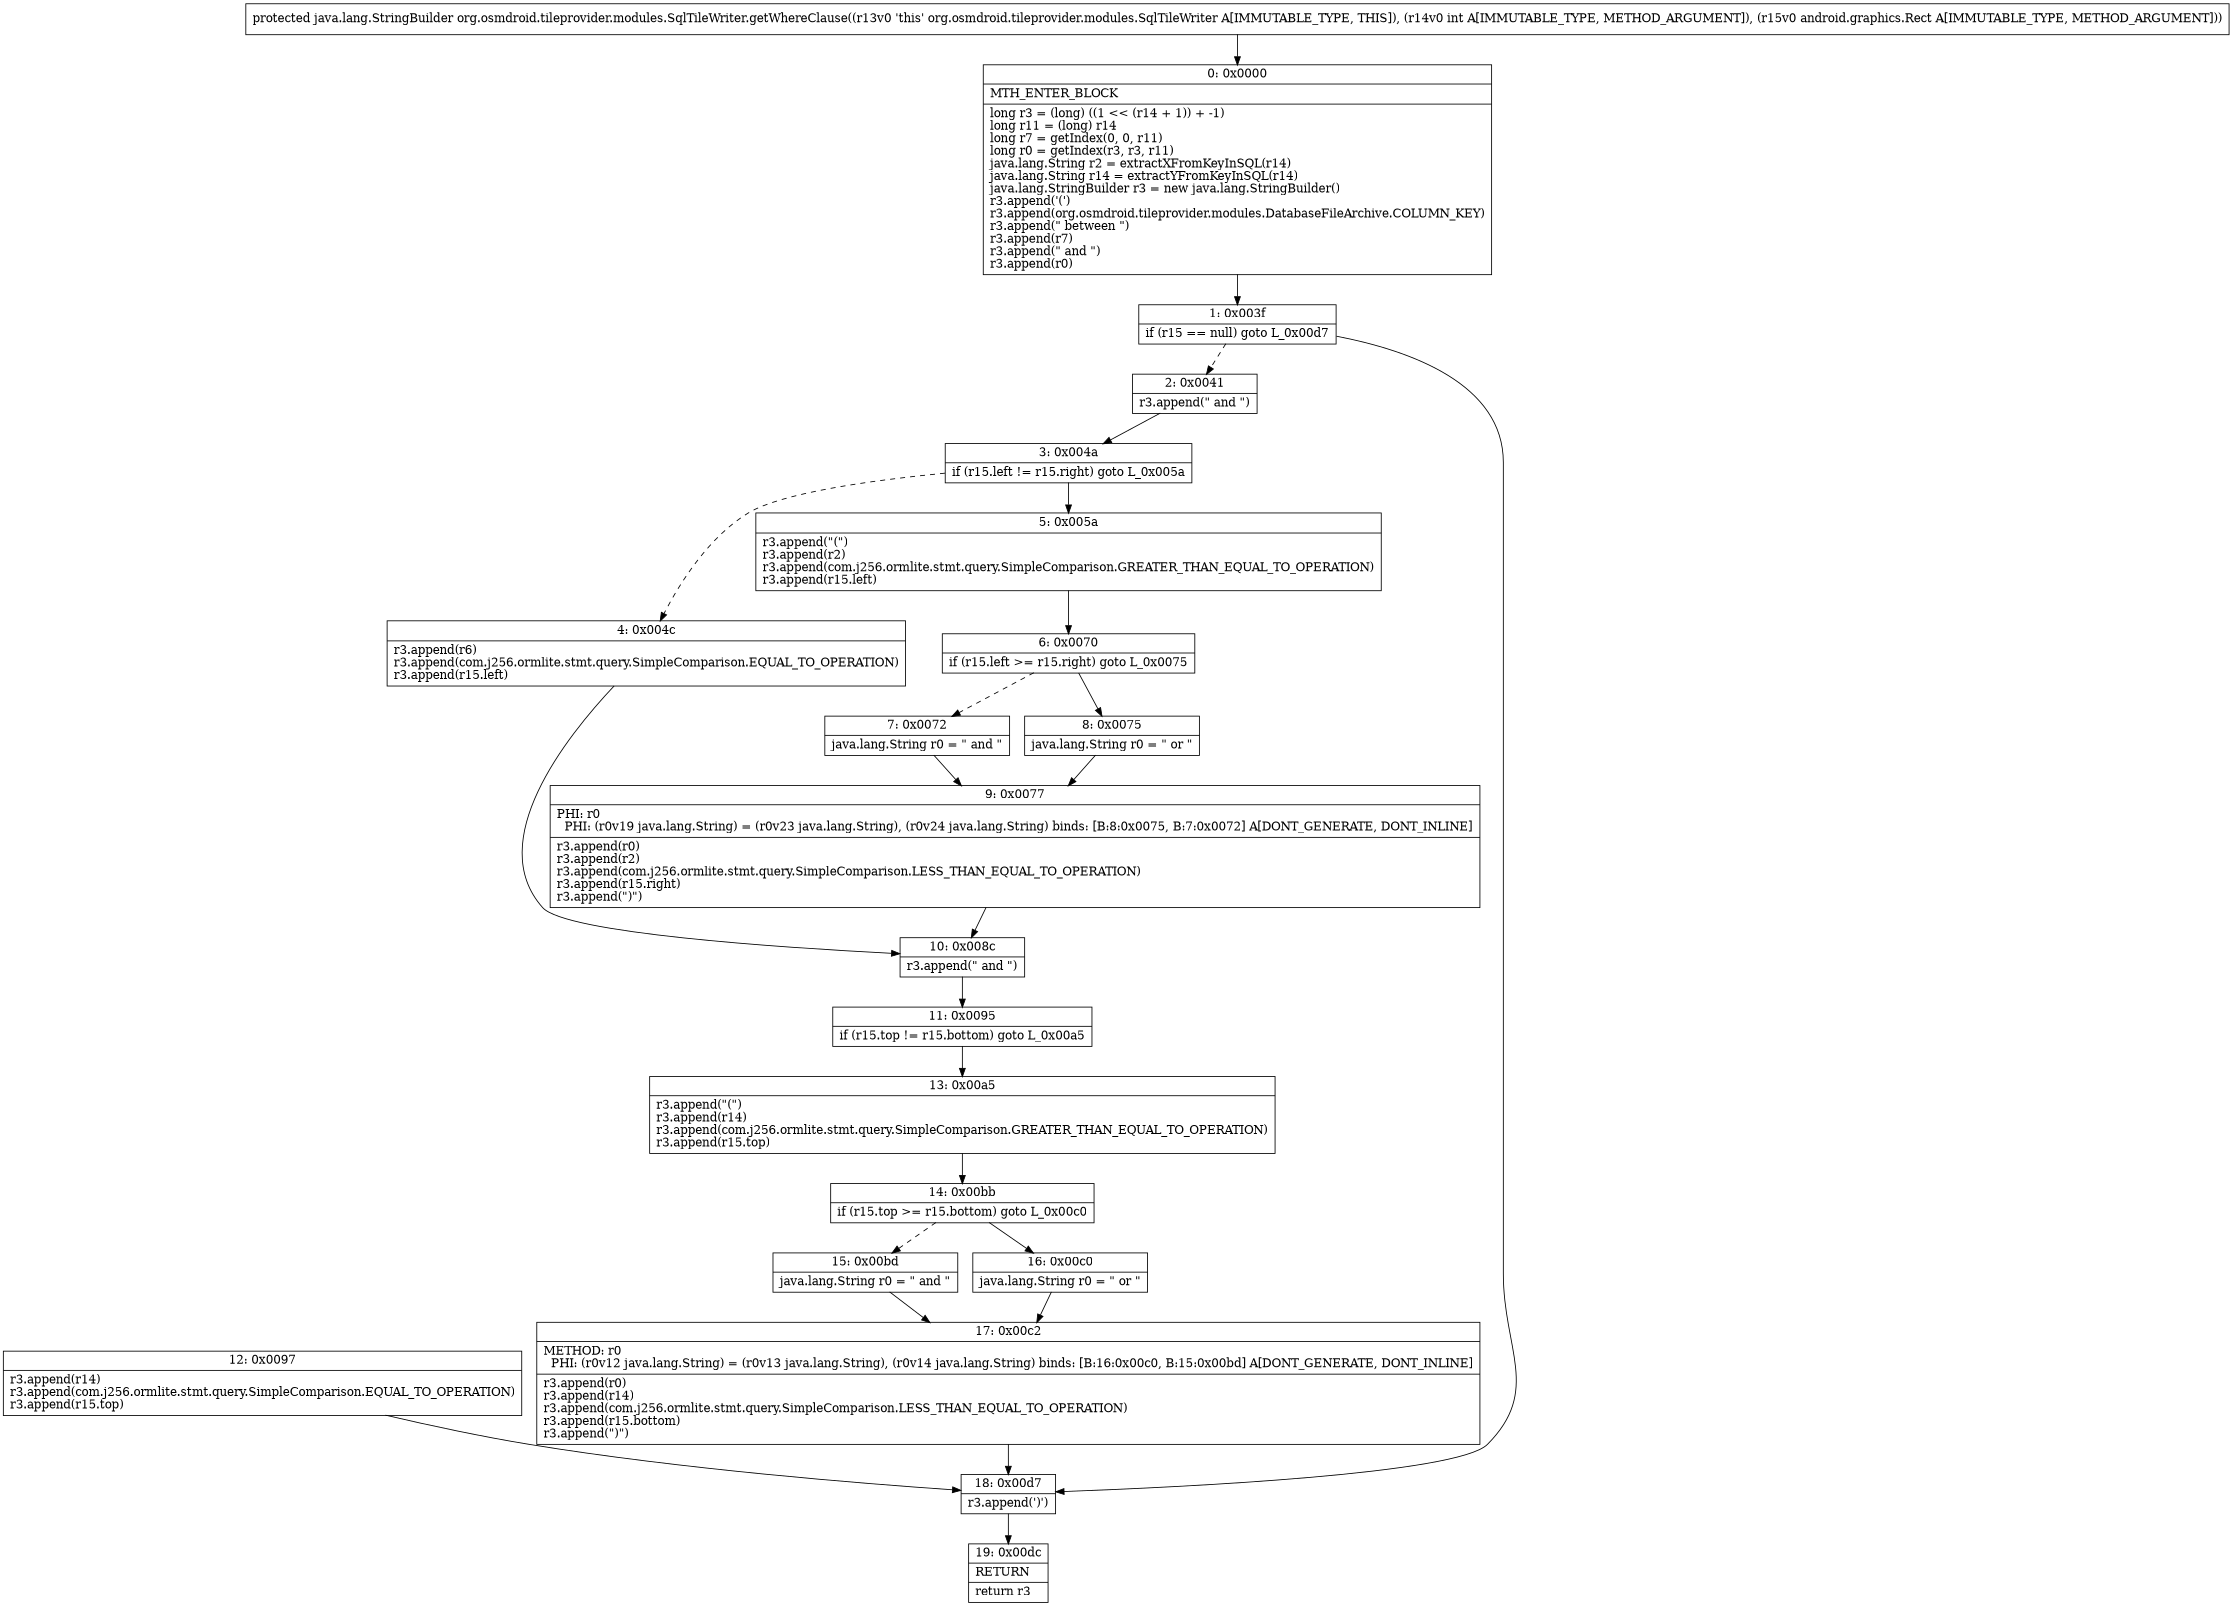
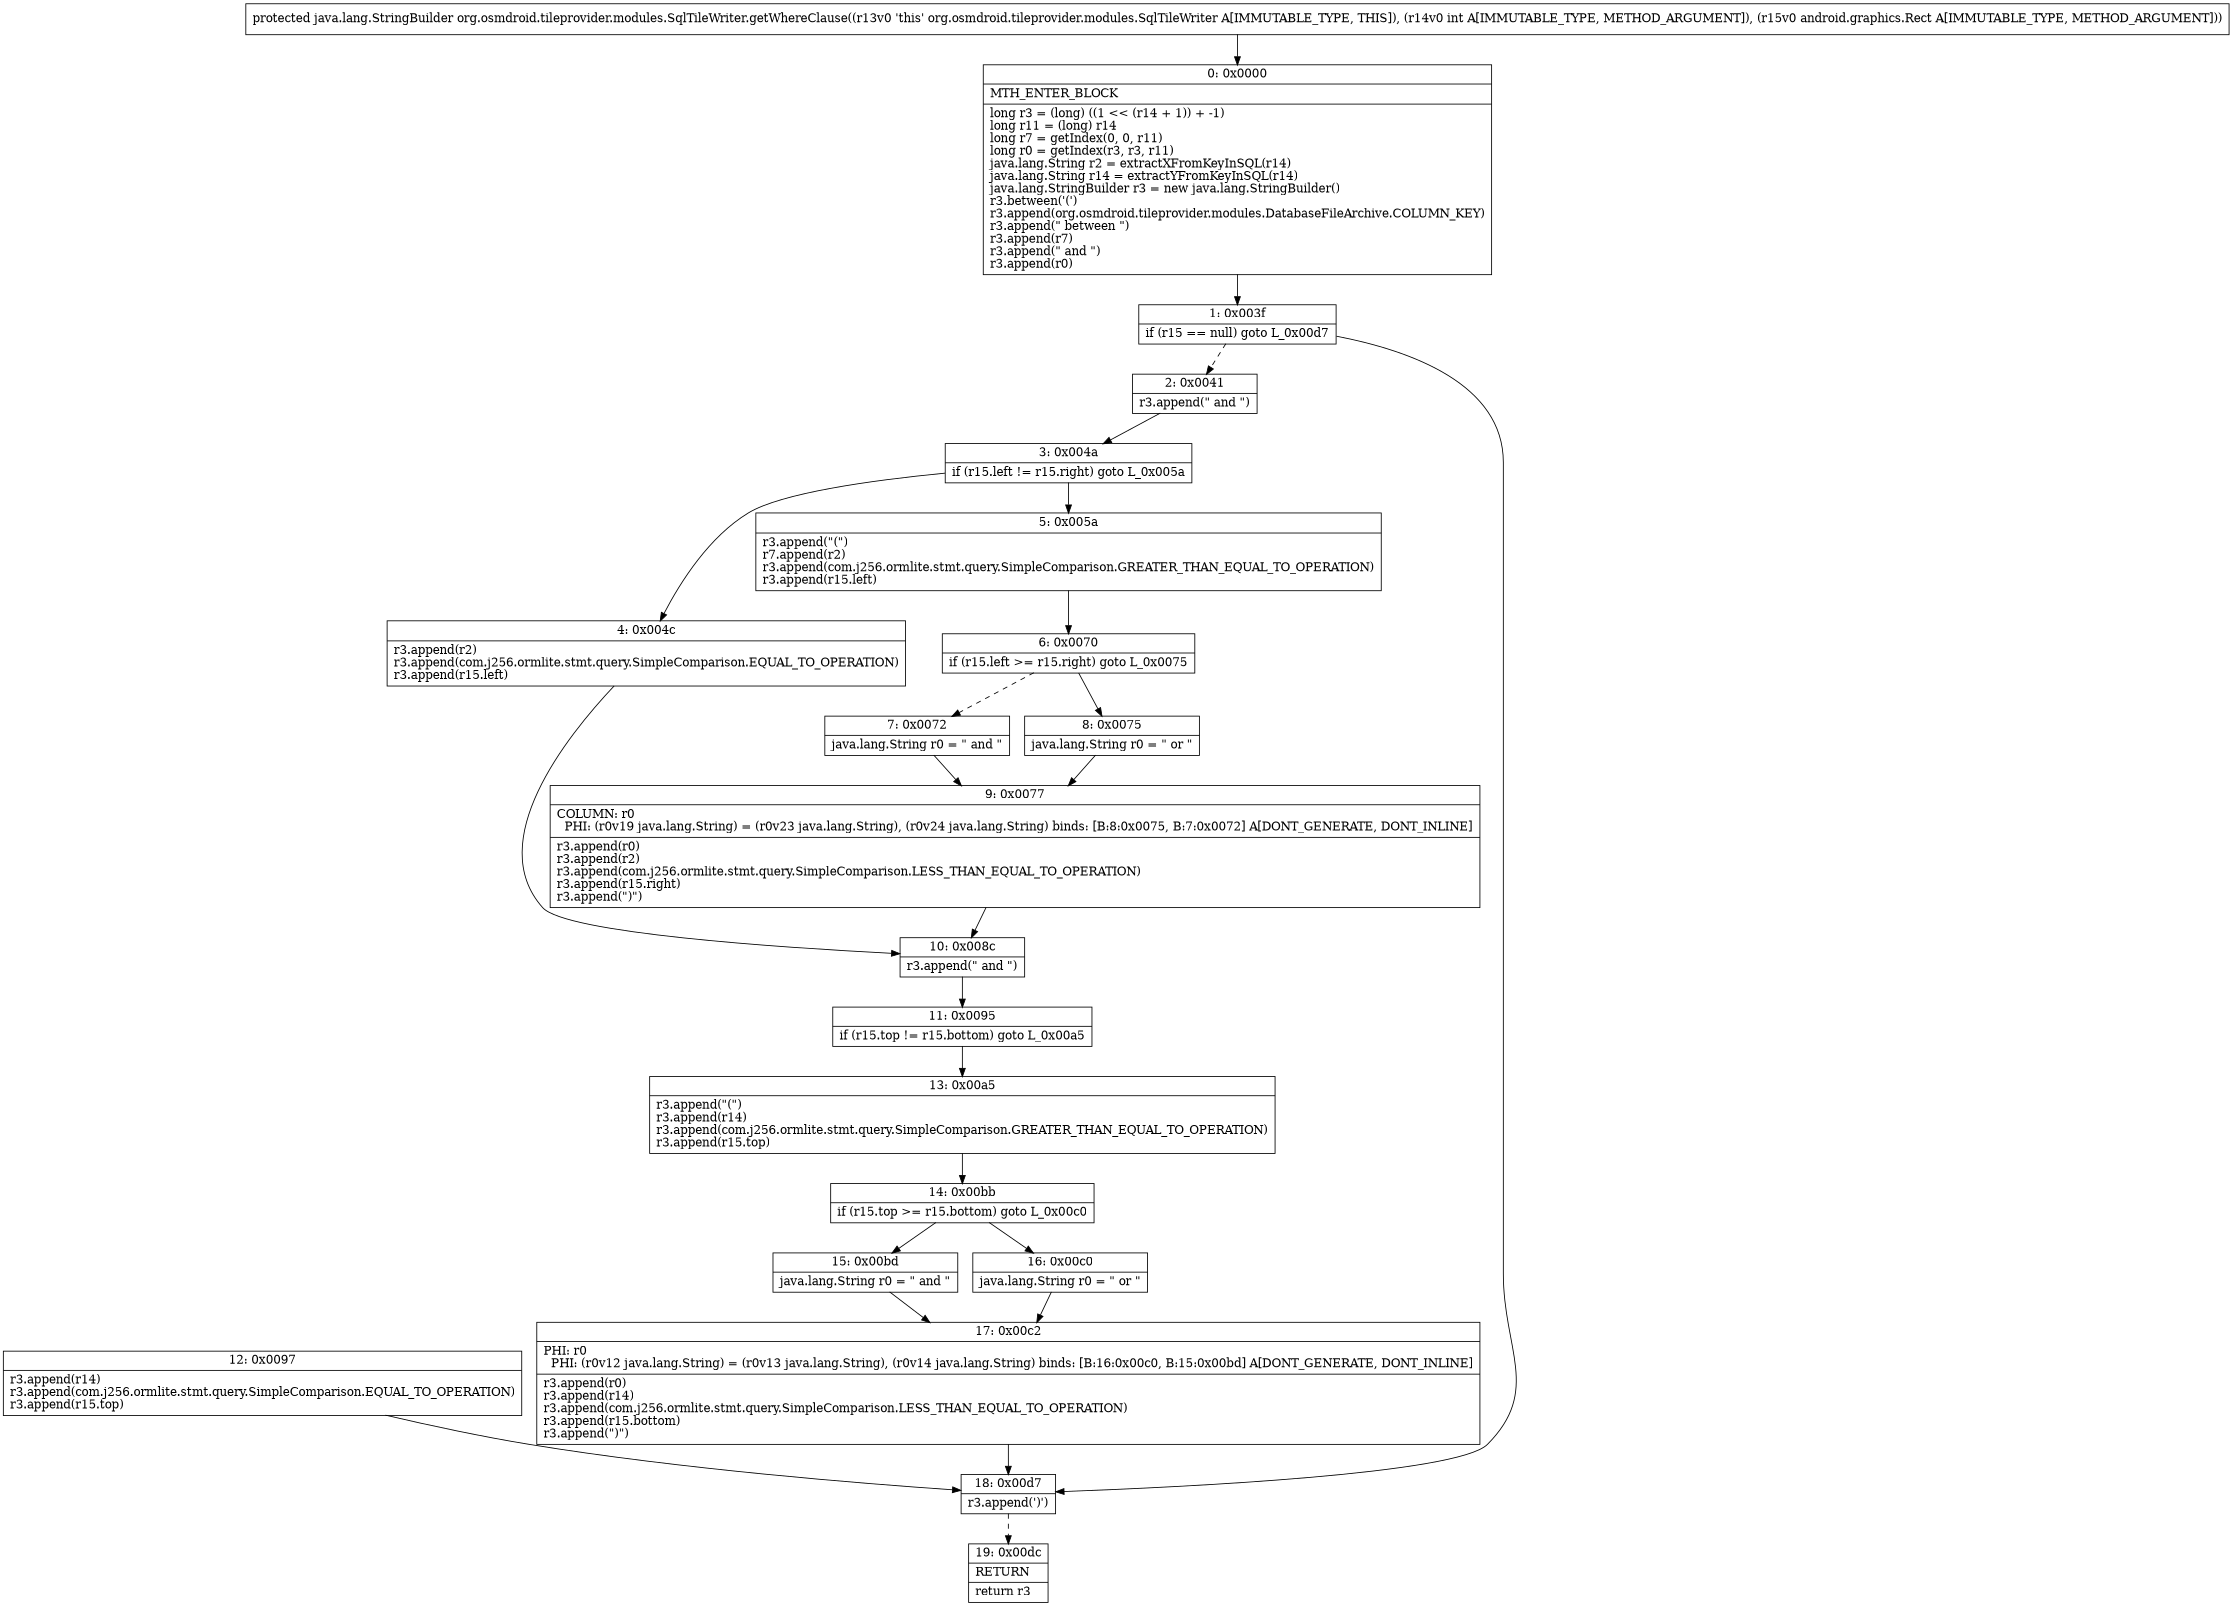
node "0: 0x0000": text "r3.append('(')" -> "r3.between('(')"
edge "3: 0x004a" -> "4: 0x004c": style dashed -> solid
node "5: 0x005a": text "r3.append(r2)" -> "r7.append(r2)"
node "4: 0x004c": text "r3.append(r6)" -> "r3.append(r2)"
node "9: 0x0077": text "PHI: r0" -> "COLUMN: r0"
edge "14: 0x00bb" -> "15: 0x00bd": style dashed -> solid
node "17: 0x00c2": text "METHOD: r0" -> "PHI: r0"
edge "18: 0x00d7" -> "19: 0x00dc": style solid -> dashed
